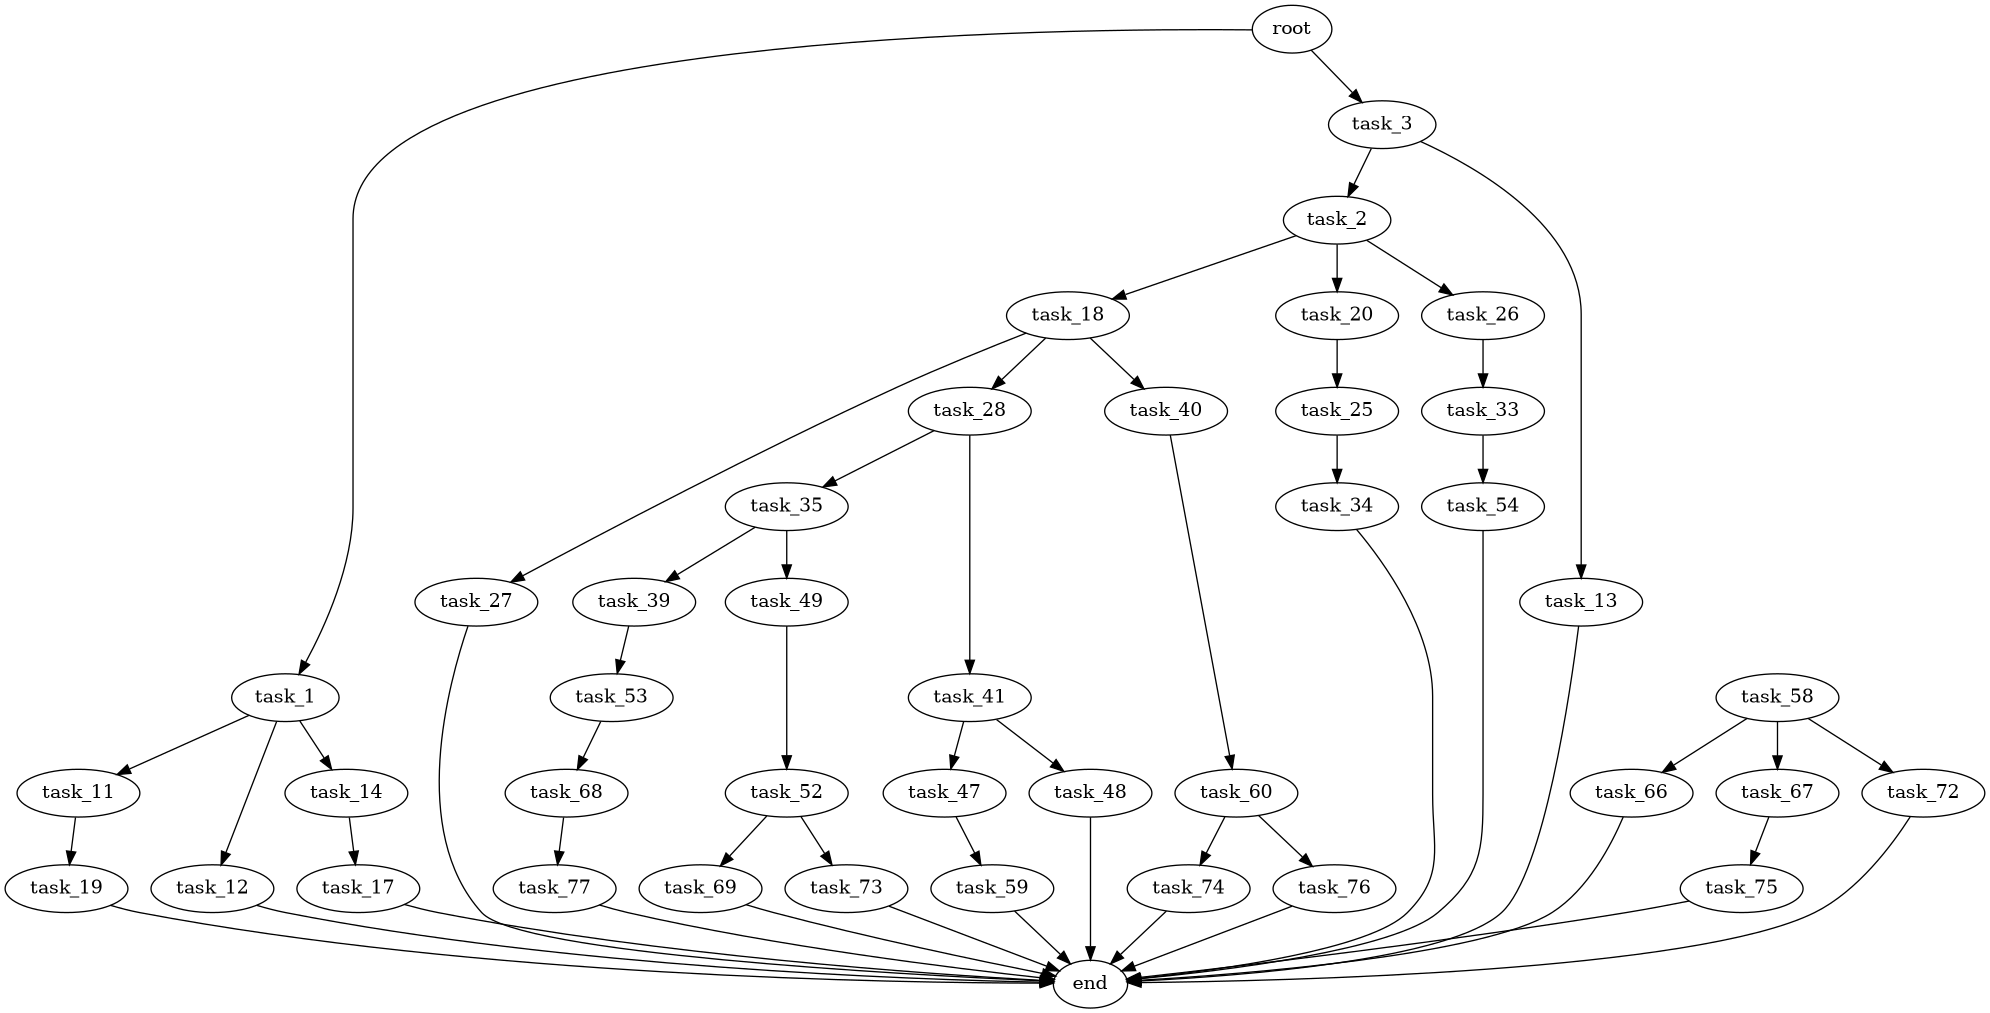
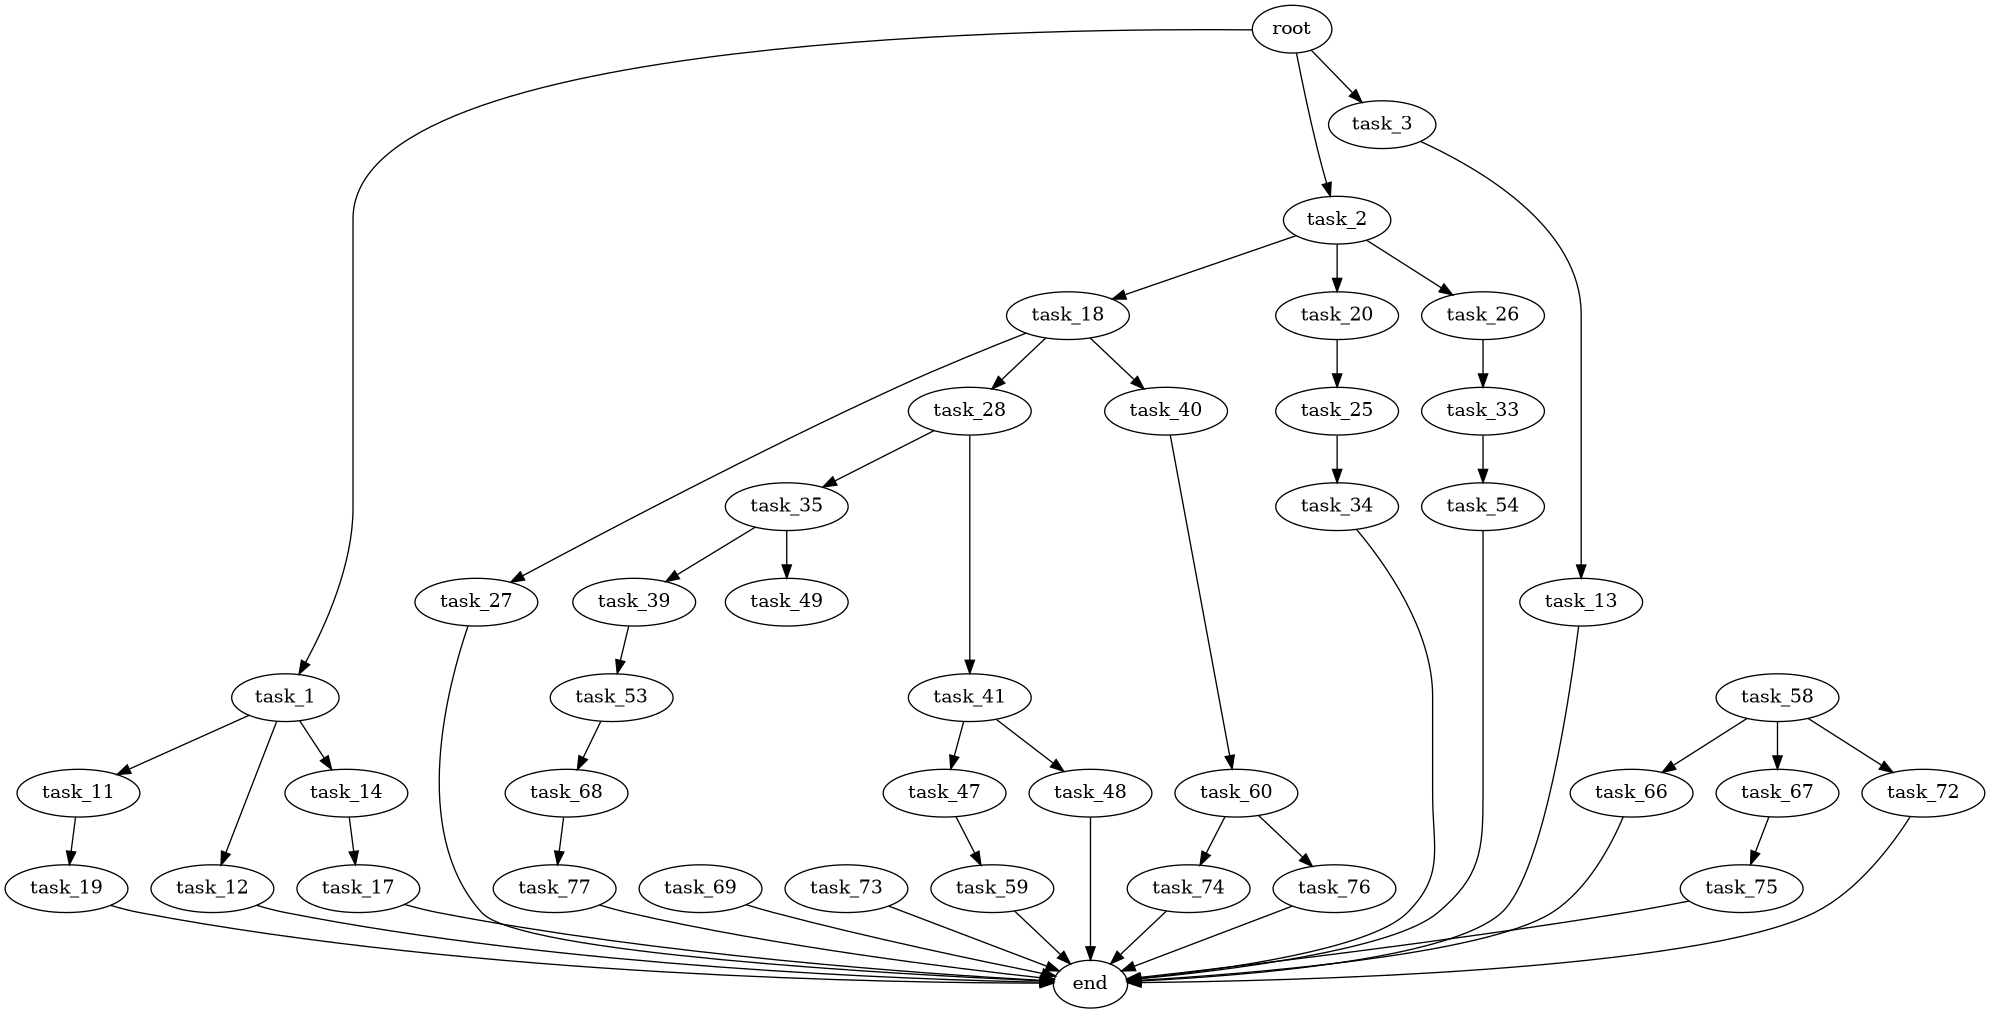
edge "task_3" -> "task_2": now "root" -> "task_2"
node "task_52": removed
